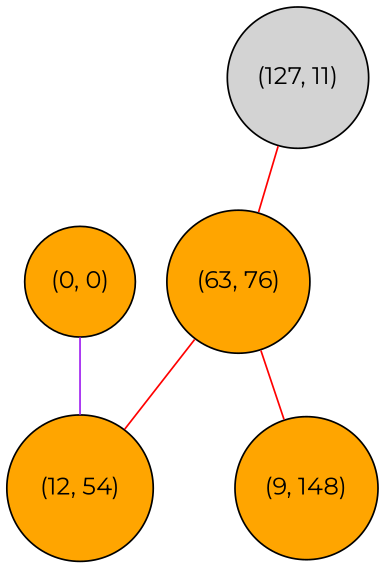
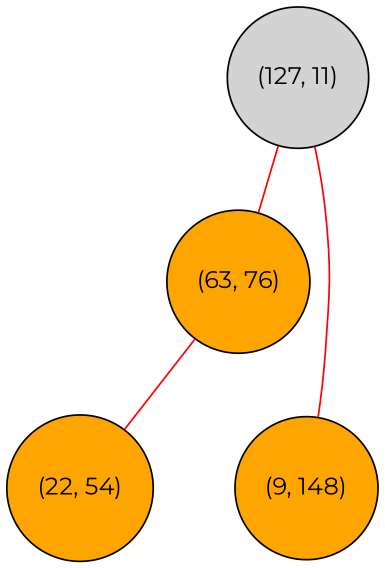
node "(0, 0)": removed
edge "(63, 76)" -- "(9, 148)": now "(127, 11)" -- "(9, 148)"
node "(12, 54)": label "(12, 54)" -> "(22, 54)"
